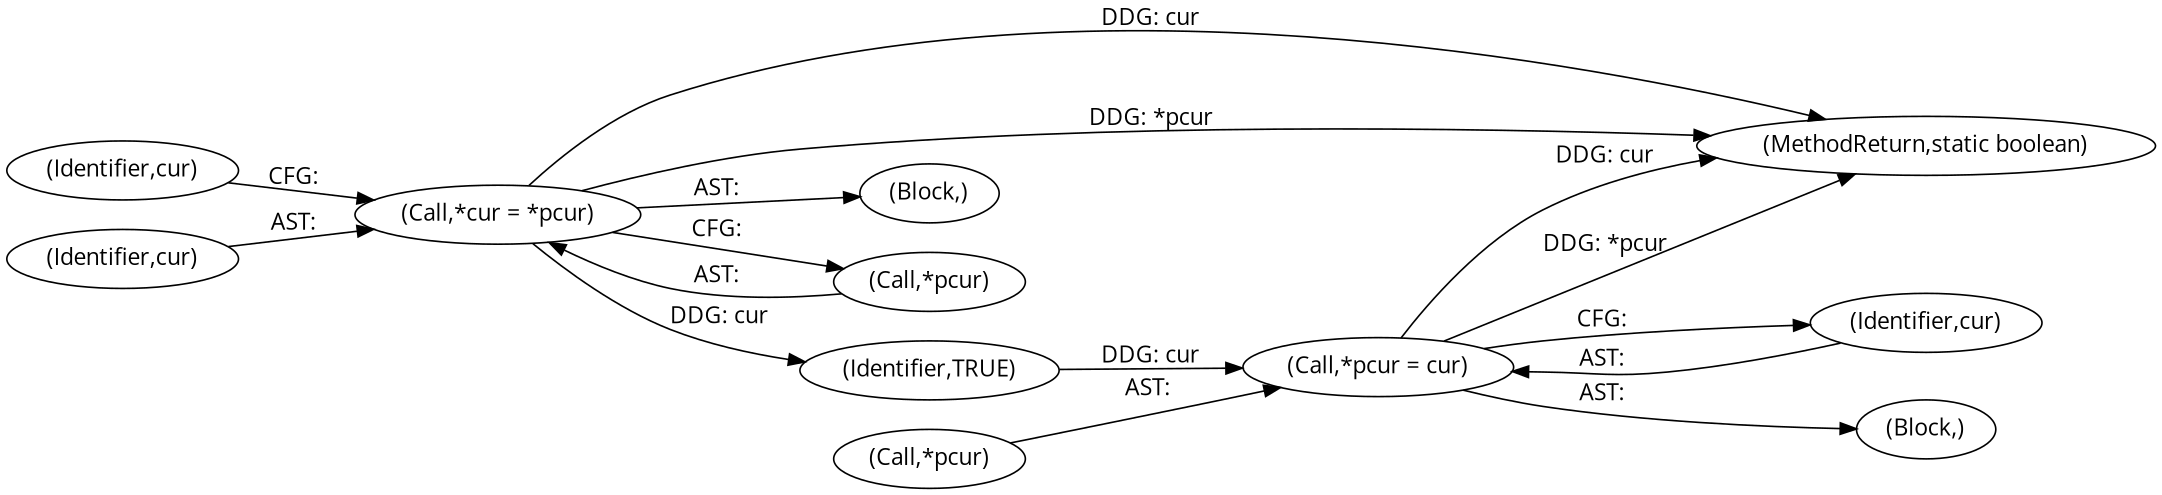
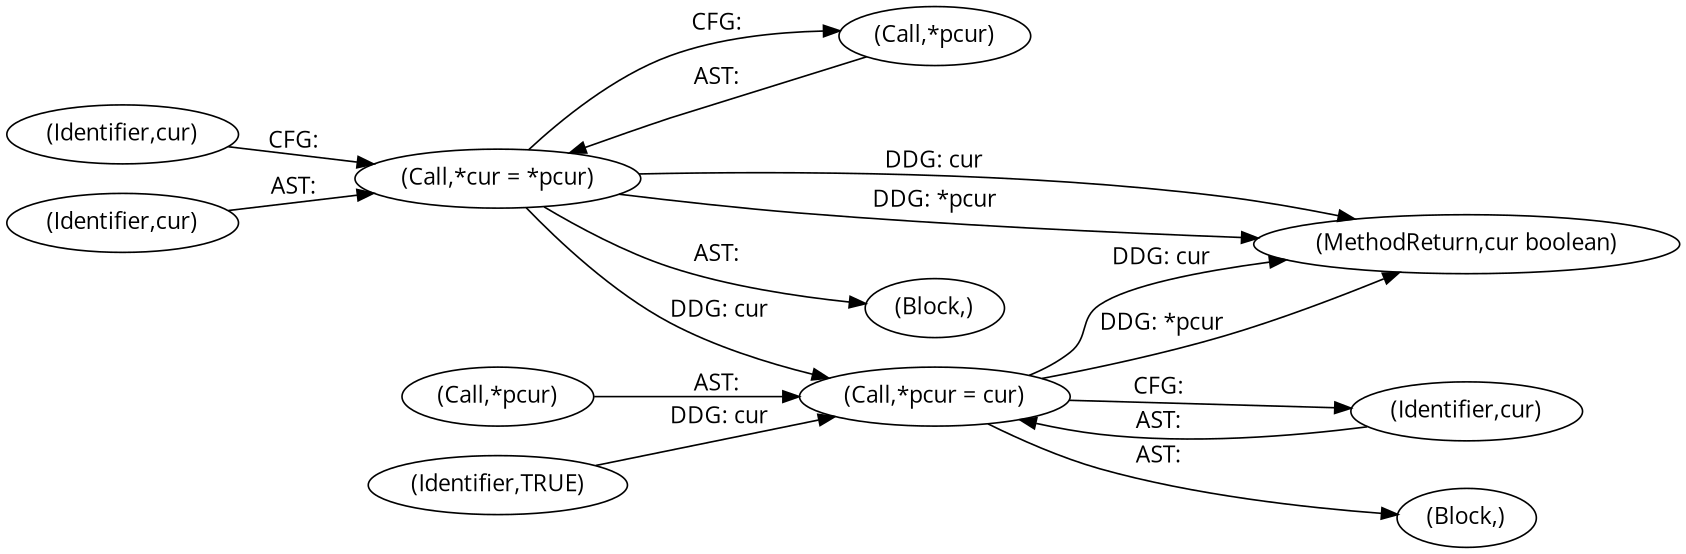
node "(MethodReturn,static boolean)": label "(MethodReturn,static boolean)" -> "(MethodReturn,cur boolean)"
edge "(Call,*cur = *pcur)" -> "(Identifier,TRUE)": now "(Call,*cur = *pcur)" -> "(Call,*pcur = cur)"
